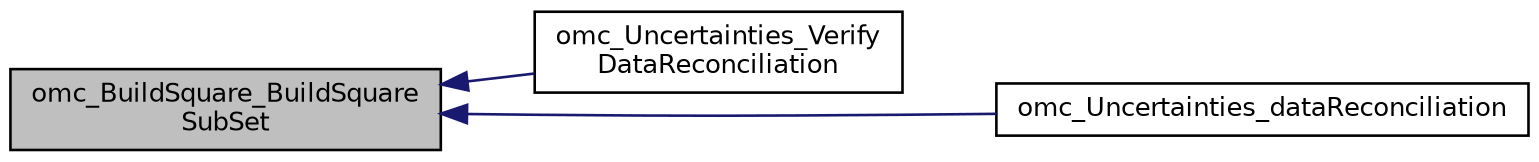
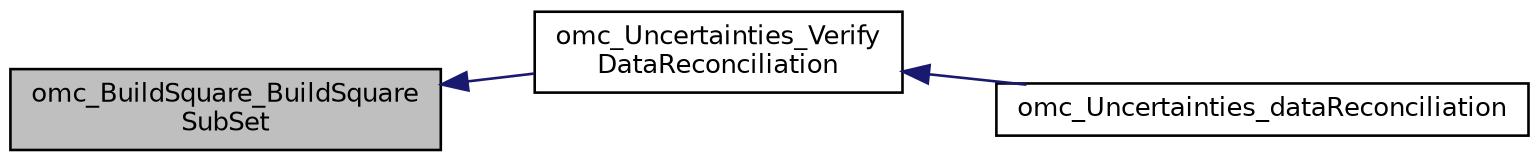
edge "omc_Uncertainties_dataReconciliation" -> "omc_BuildSquare_BuildSquare SubSet": now "omc_Uncertainties_dataReconciliation" -> "omc_Uncertainties_Verify DataReconciliation"
